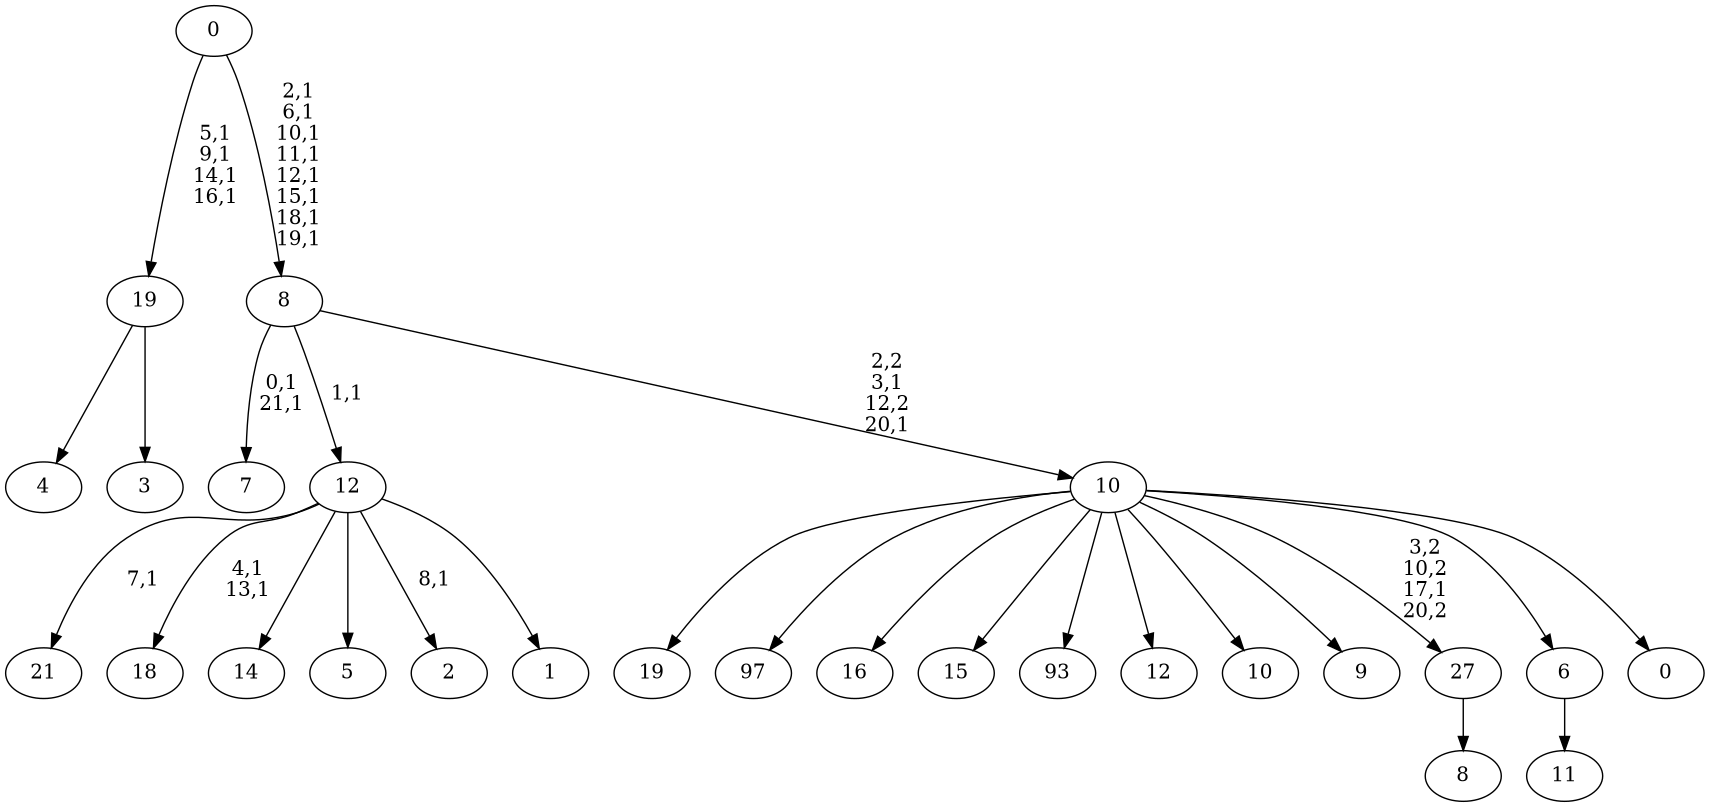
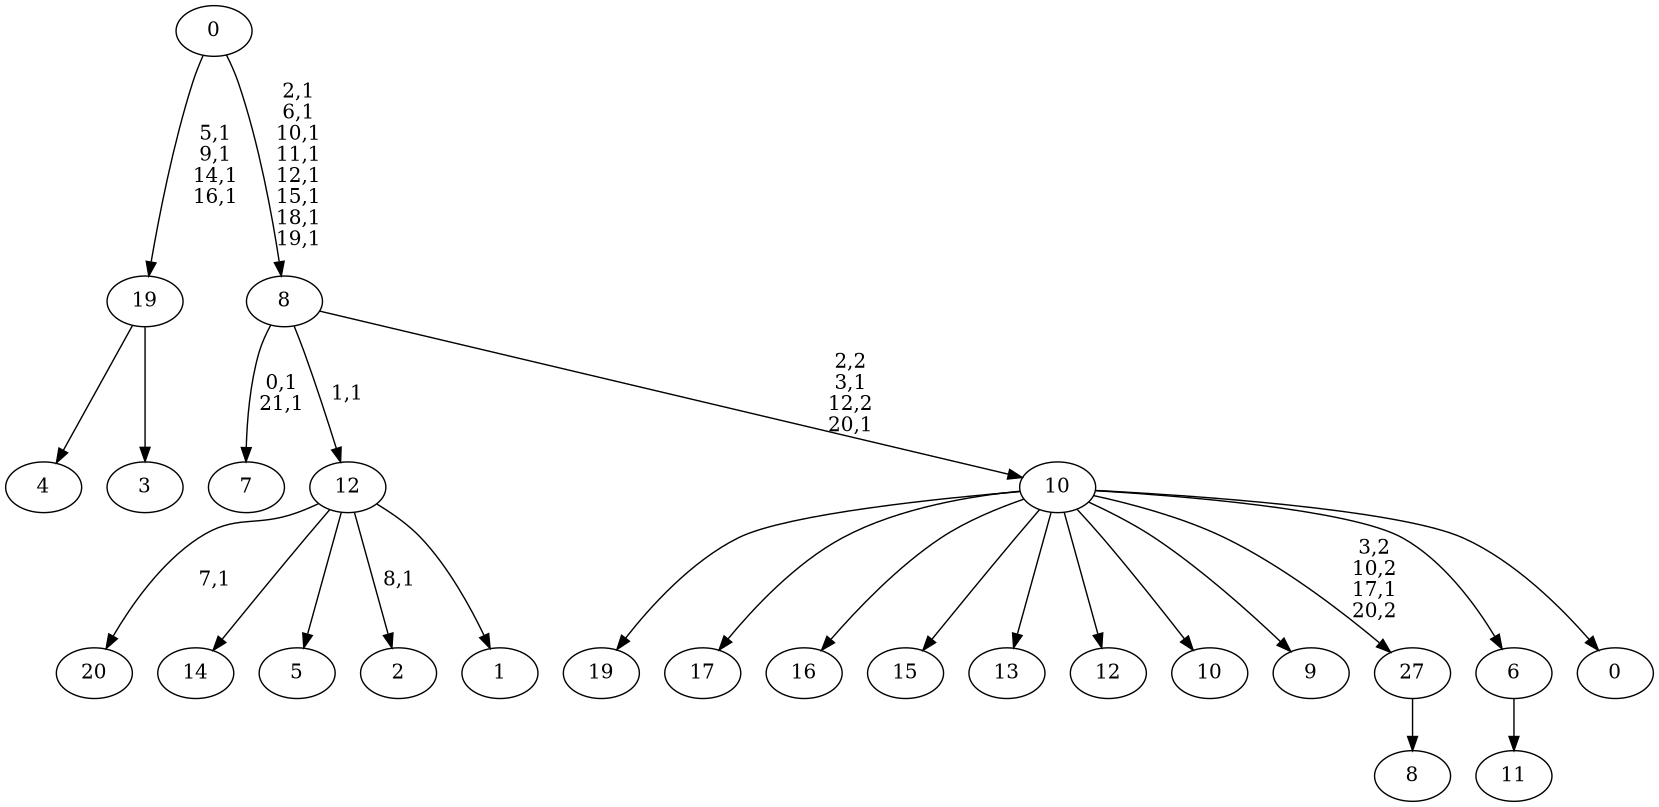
node "21": label "21" -> "20"
node "18": removed
node "97": label "97" -> "17"
node "93": label "93" -> "13"
